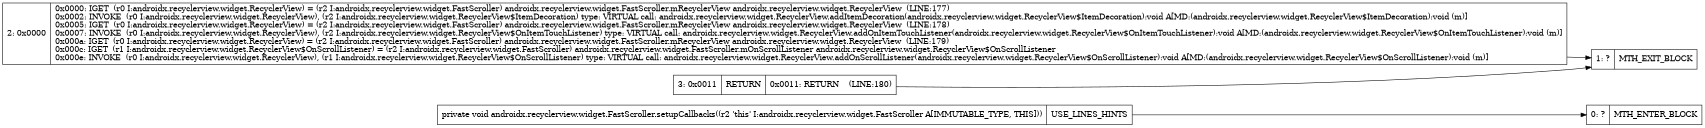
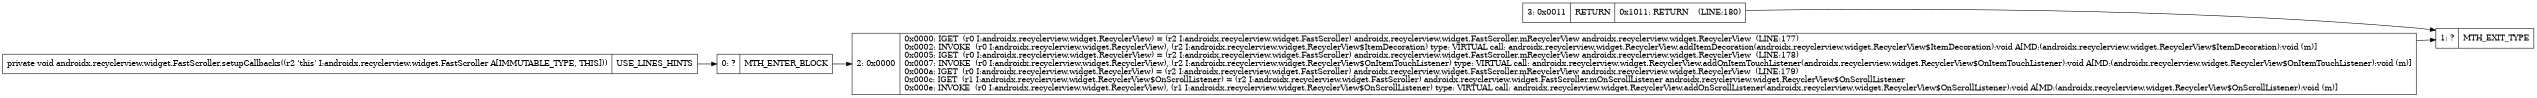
node "1: ?": text "MTH_EXIT_BLOCK" -> "MTH_EXIT_TYPE"
edge "0: ?" -> "2: 0x0000": added
node "3: 0x0011": text "0x0011: RETURN    (LINE:180)" -> "0x1011: RETURN    (LINE:180)"
